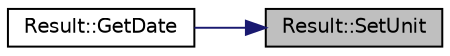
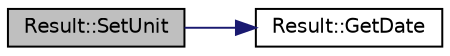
edge "Result::GetDate" -> "Result::SetUnit": reversed
